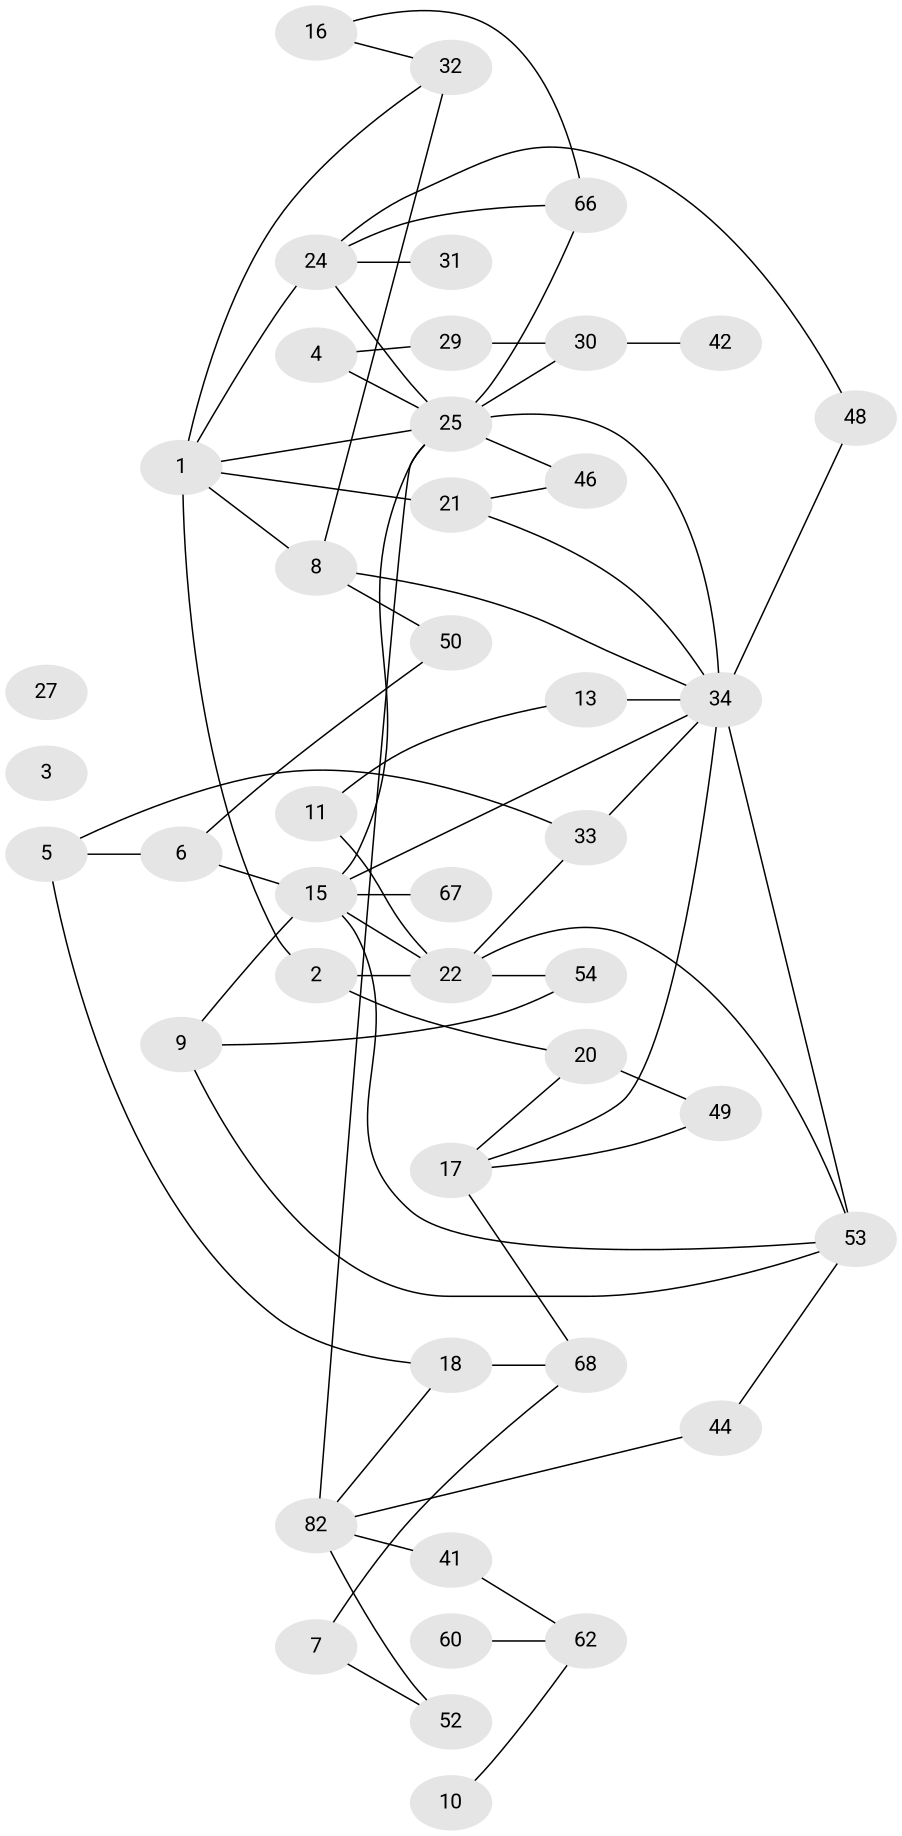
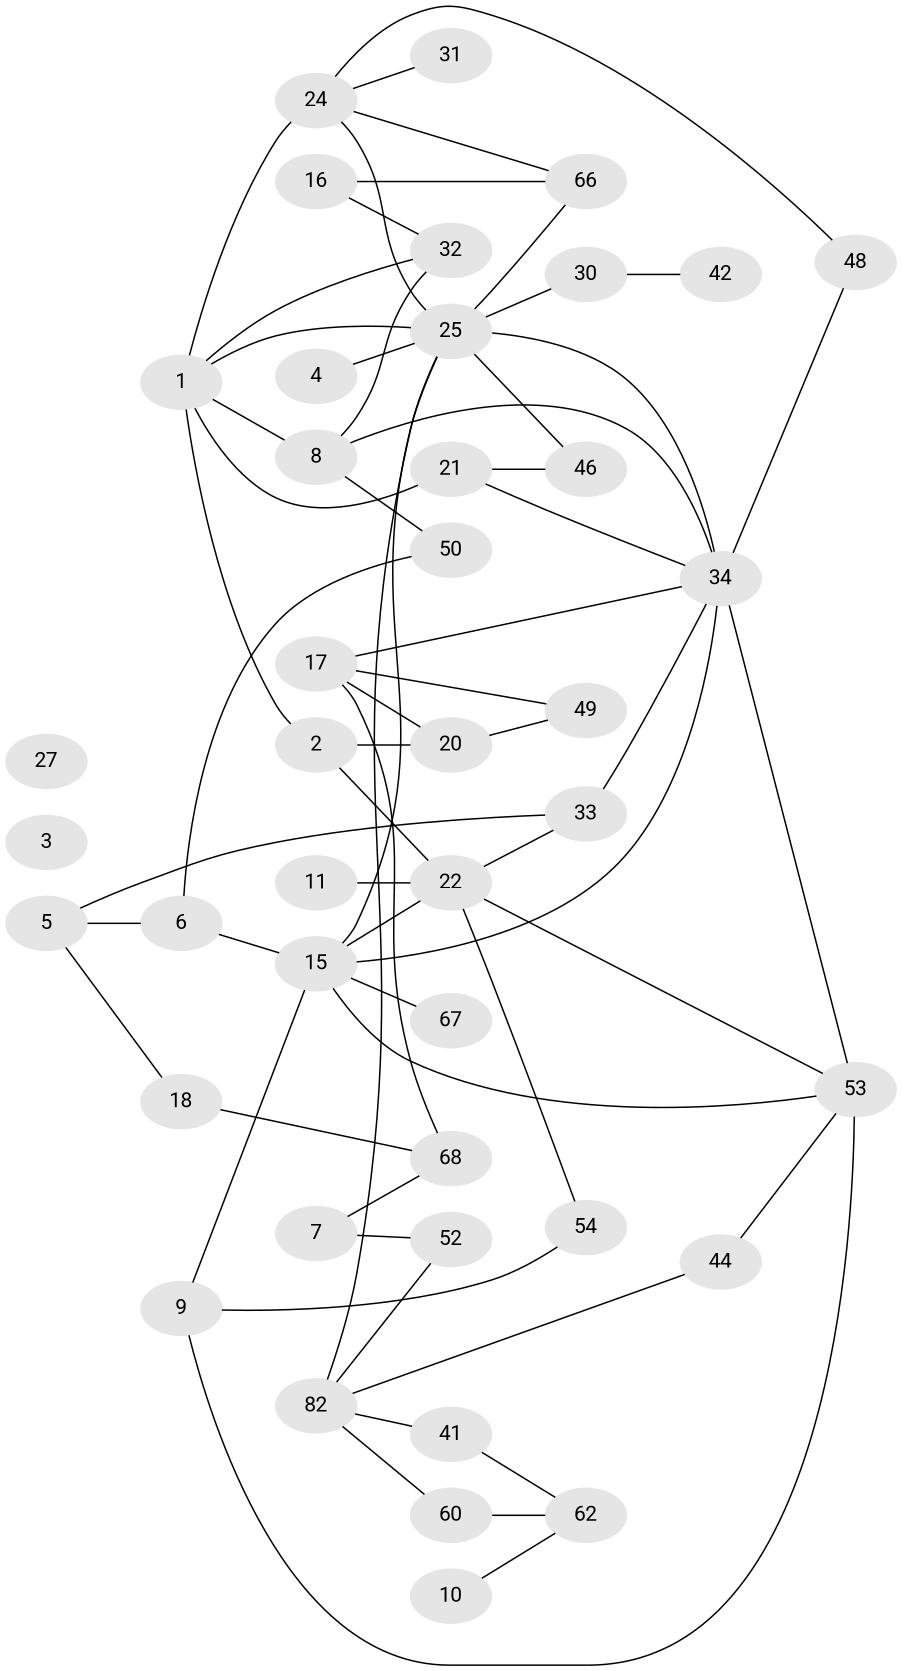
node "29": removed
node "13": removed
edge "18" -- "82": now "60" -- "82"
